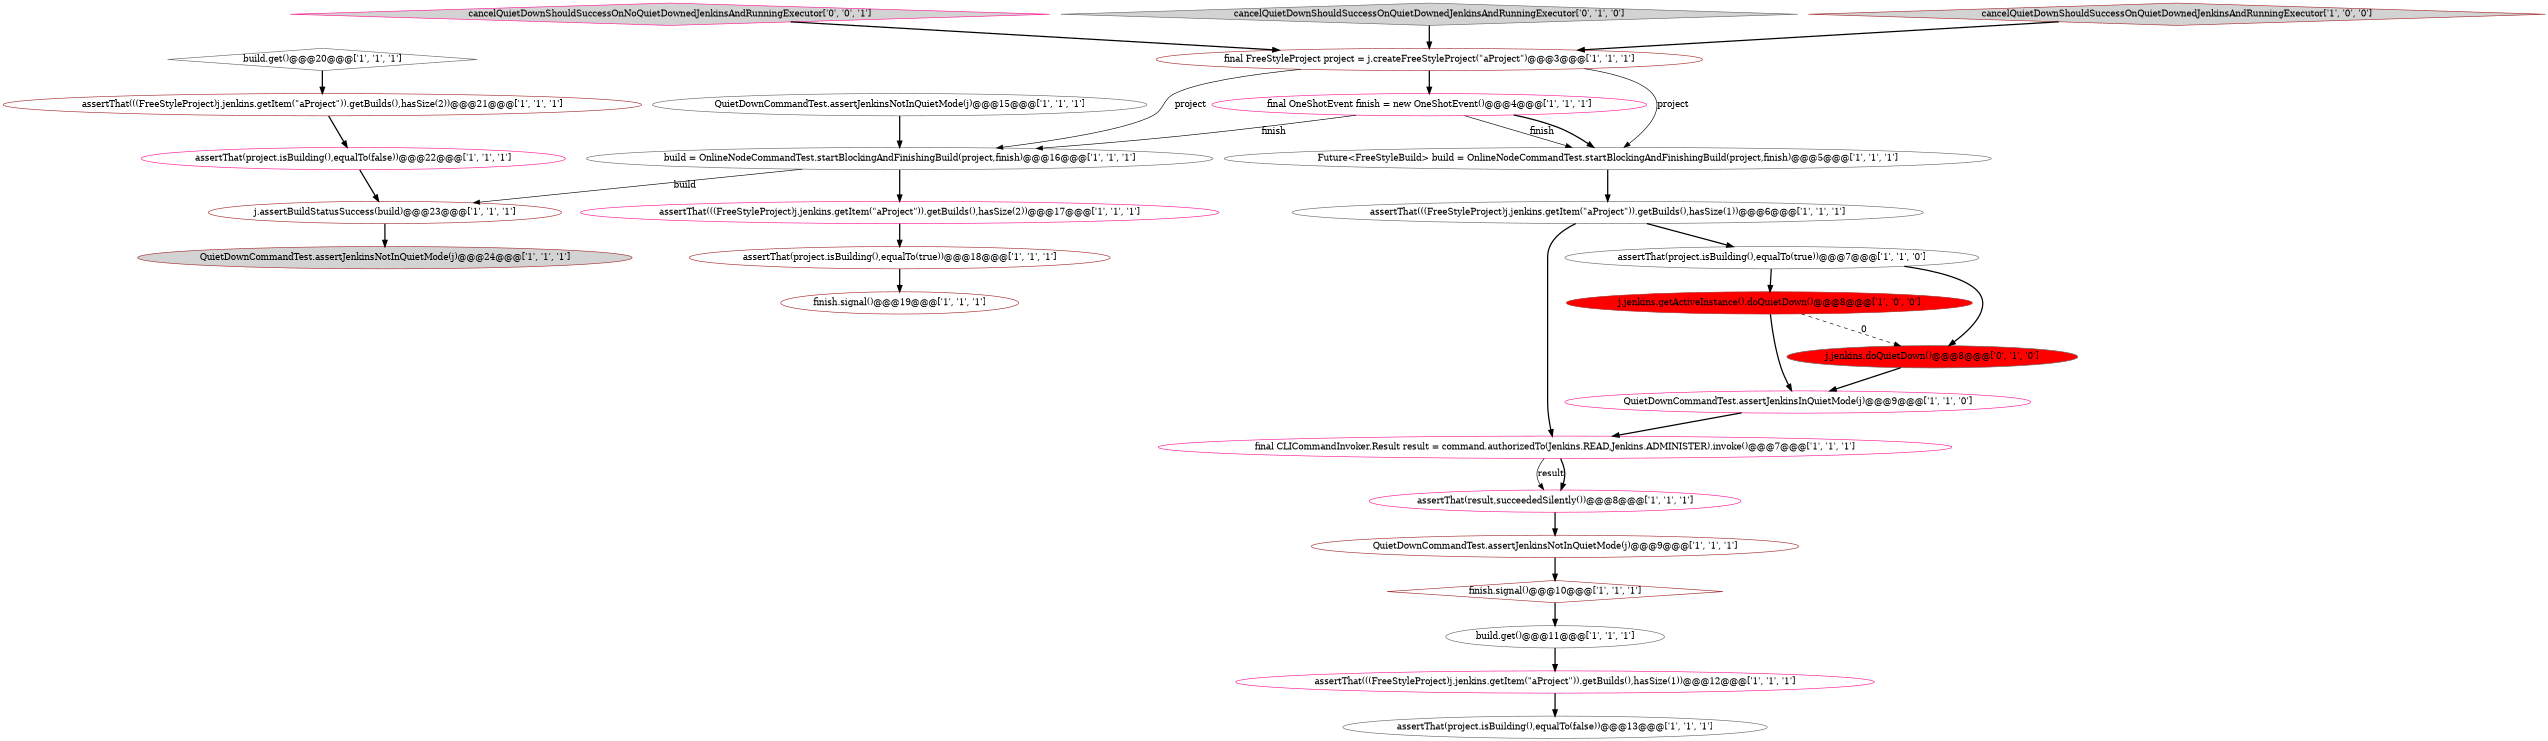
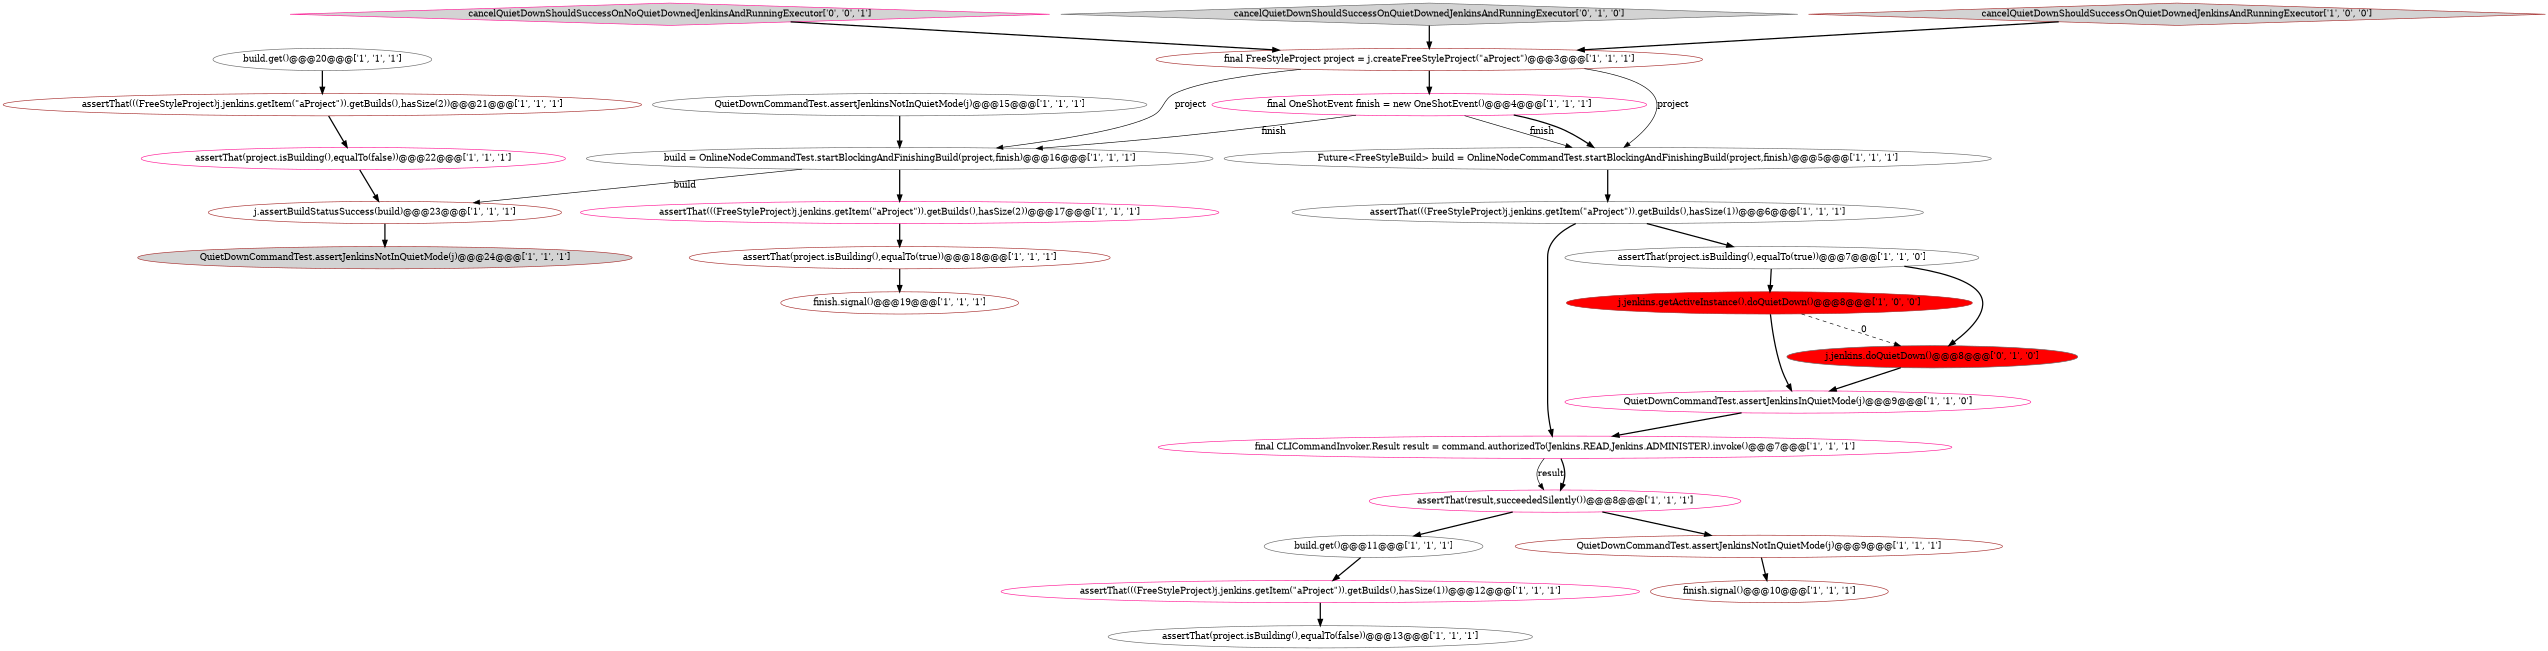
node "build.get()@@@20@@@['1', '1', '1']": shape diamond -> ellipse
node "finish.signal()@@@10@@@['1', '1', '1']": shape diamond -> ellipse
edge "finish.signal()@@@10@@@['1', '1', '1']" -> "build.get()@@@11@@@['1', '1', '1']": now "assertThat(result,succeededSilently())@@@8@@@['1', '1', '1']" -> "build.get()@@@11@@@['1', '1', '1']"
